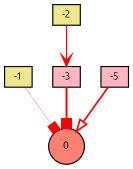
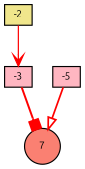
node "-1": removed
node "0": label "0" -> "7"
